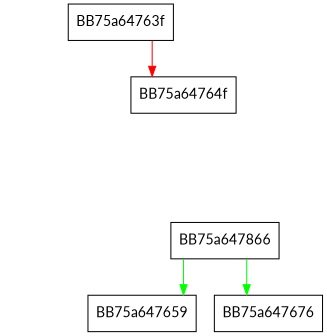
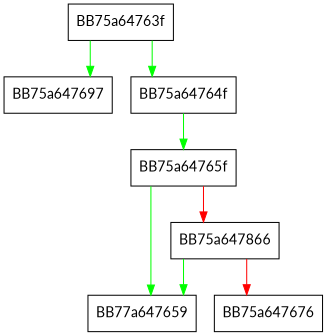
edge "BB75a64763f" -> "BB75a64764f": color red -> green
node "BB75a647697": added
node "BB75a64765f": added
edge "BB75a647866" -> "BB75a647676": color green -> red
node "BB75a647659": label "BB75a647659" -> "BB77a647659"
